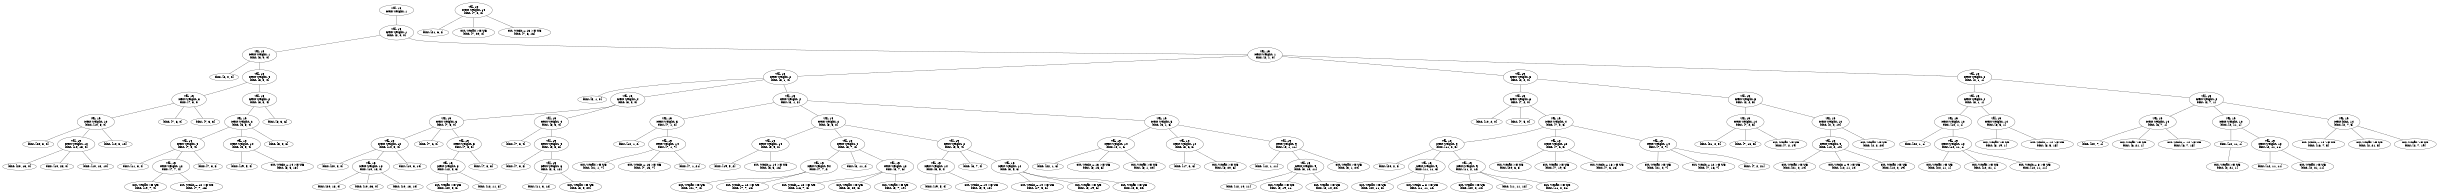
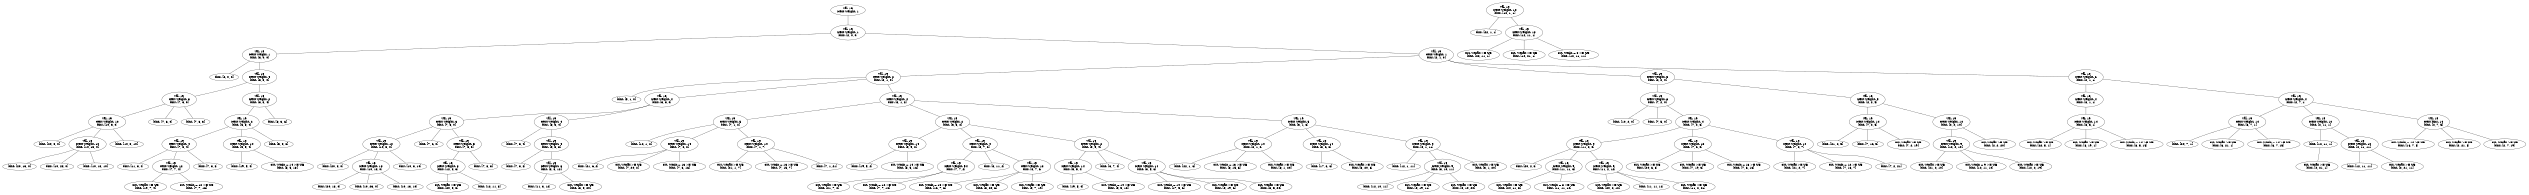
edge "val: 19 Next weight: 4 bins: [8, 1, 1]" -- "val: 19 Next weight: 10 bins: [12, 1, 1]": removed
edge "val: 19 Next weight: 5 bins: [7, 1, 2]" -- "val: 19 Next weight: 14 bins: [7, 6, 2]": added
node "cut: Wmax >= UB bins: [22, 5, 1]": added
